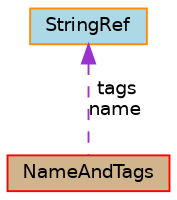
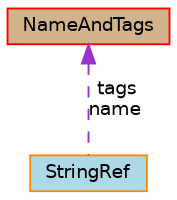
edge "NameAndTags" -> "StringRef": reversed
